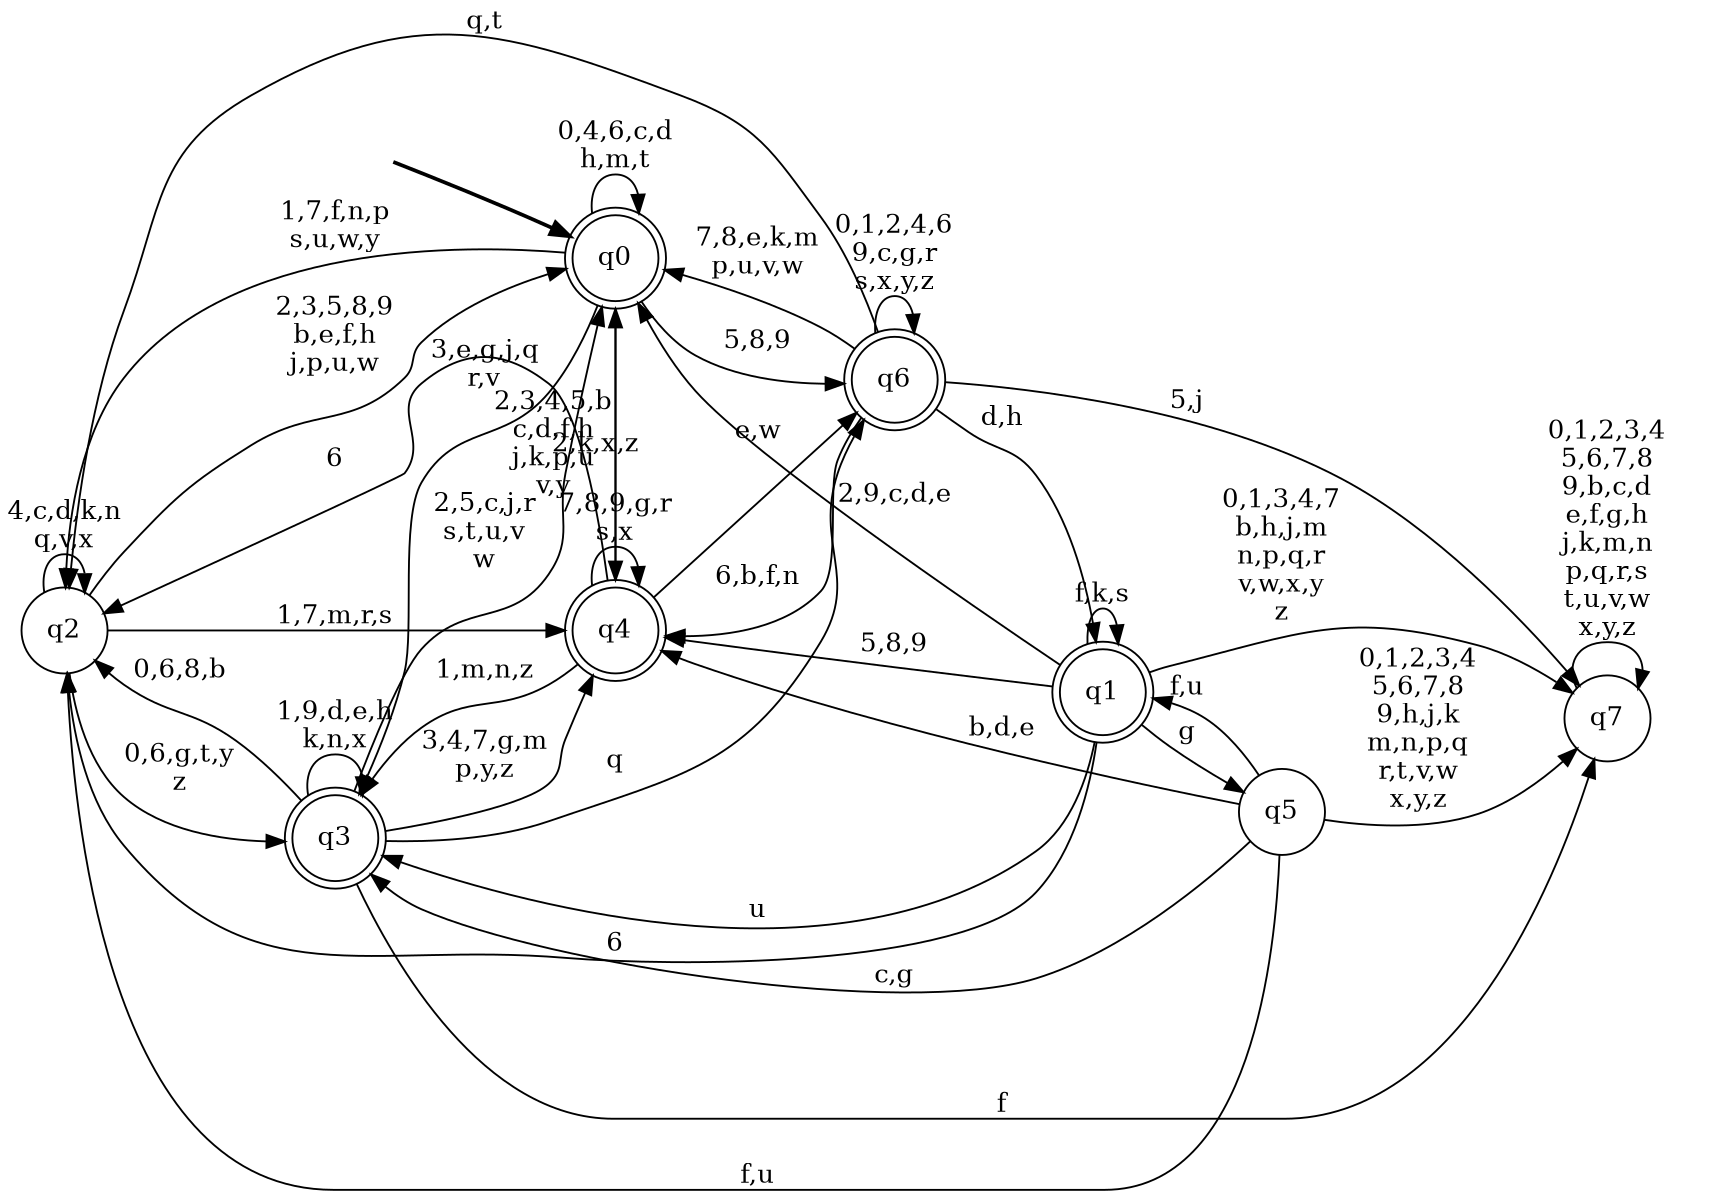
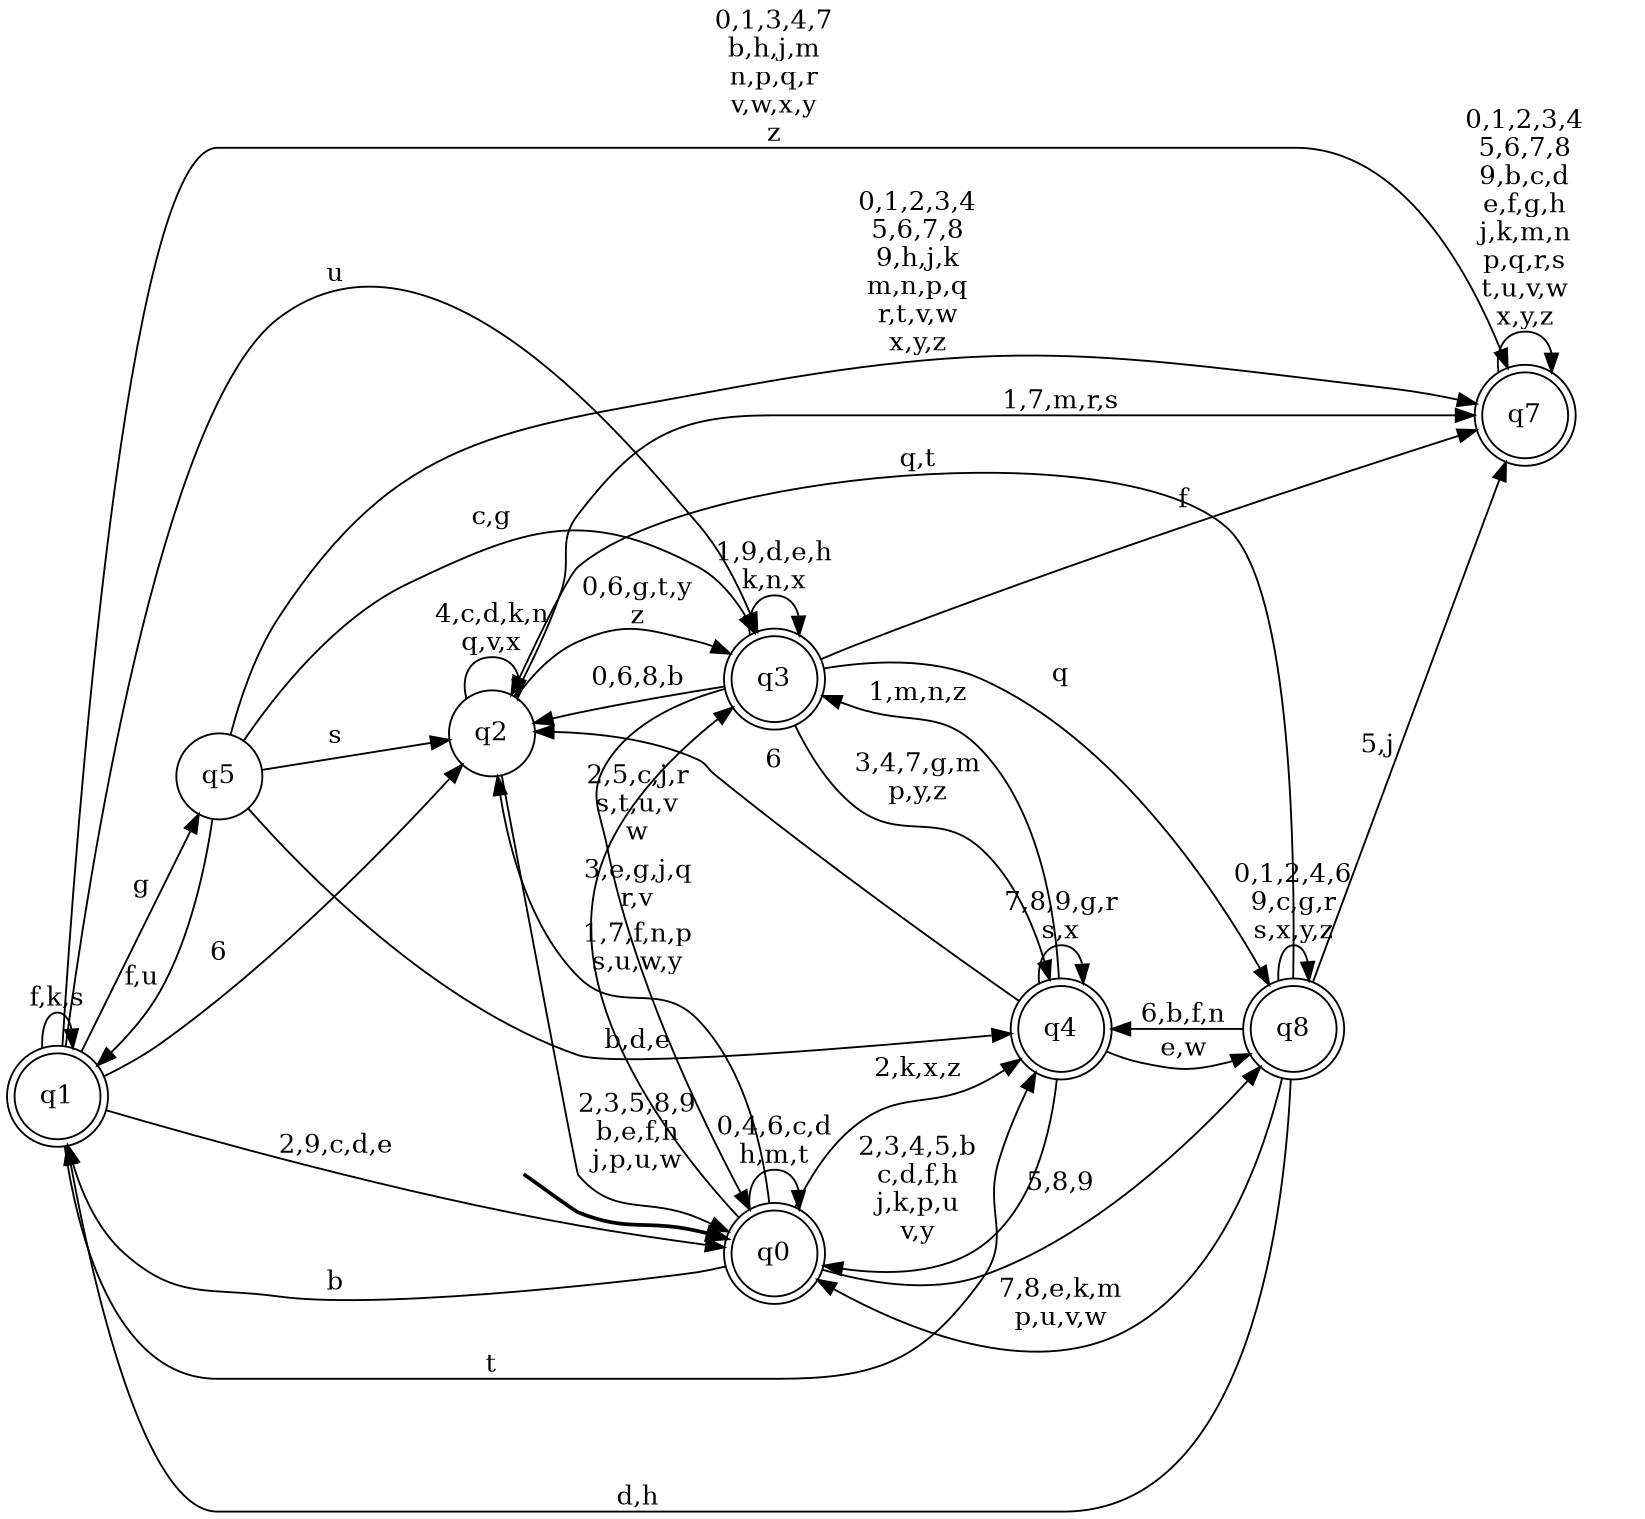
node "q6": label "q6" -> "q8"
edge "q2" -> "q4": now "q2" -> "q7"
edge "q1" -> "q4": label "5,8,9" -> "t"
node "q7": shape circle -> doublecircle
edge "q5" -> "q2": label "f,u" -> "s"
edge "q0" -> "q1": added, label "b"
